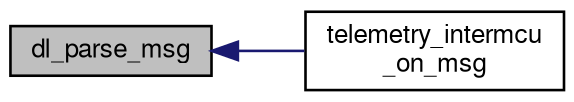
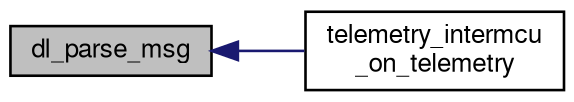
node "telemetry_intermcu _on_msg": label "telemetry_intermcu _on_msg" -> "telemetry_intermcu _on_telemetry"
